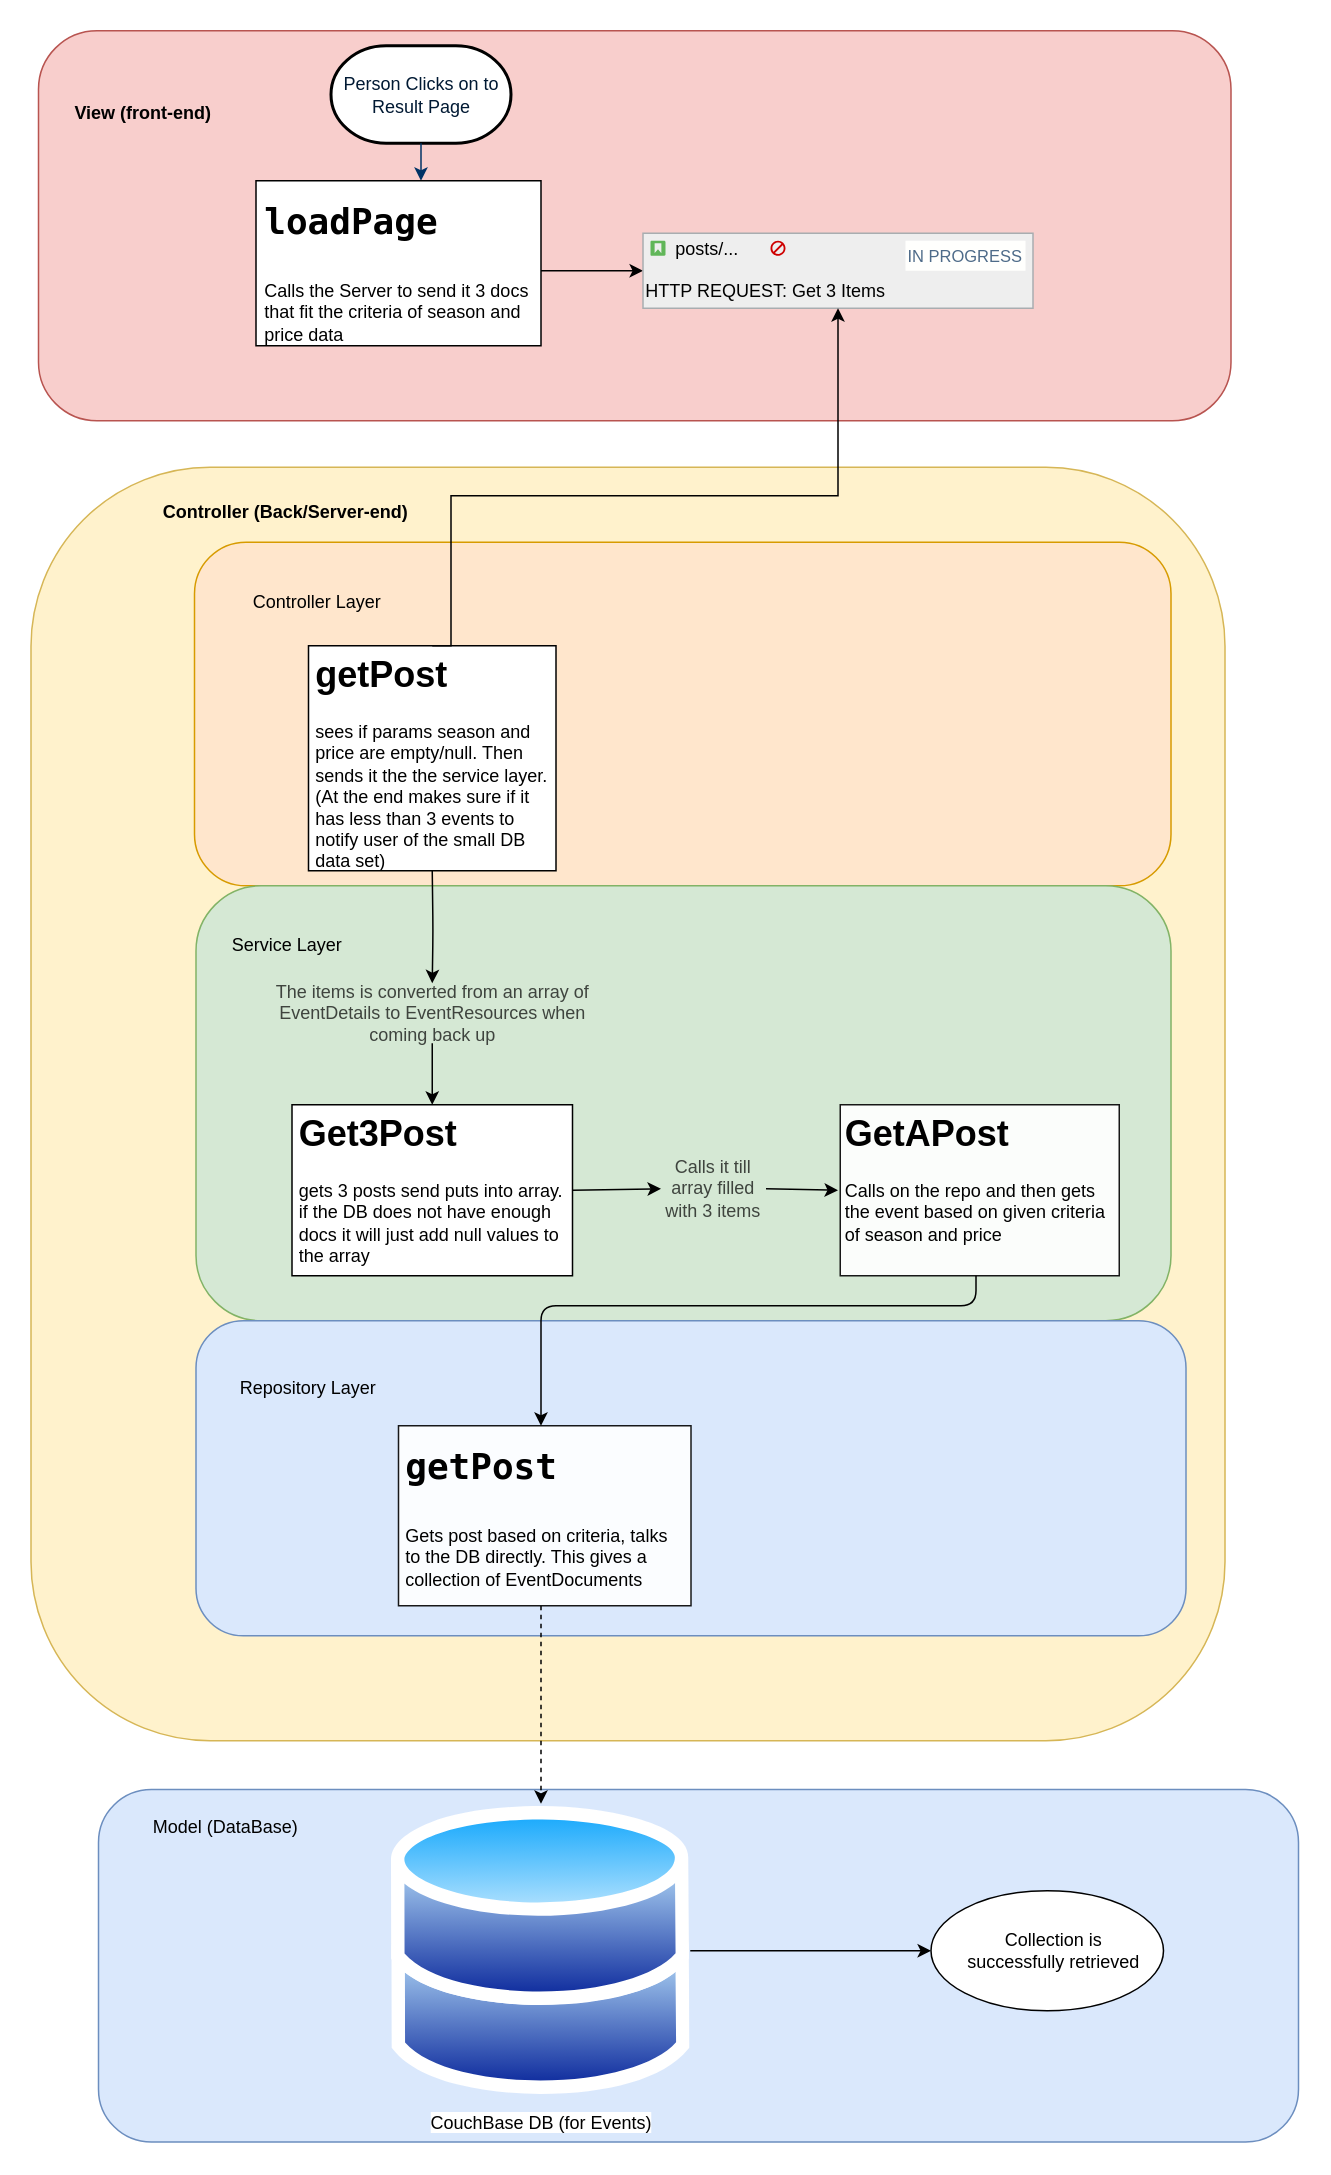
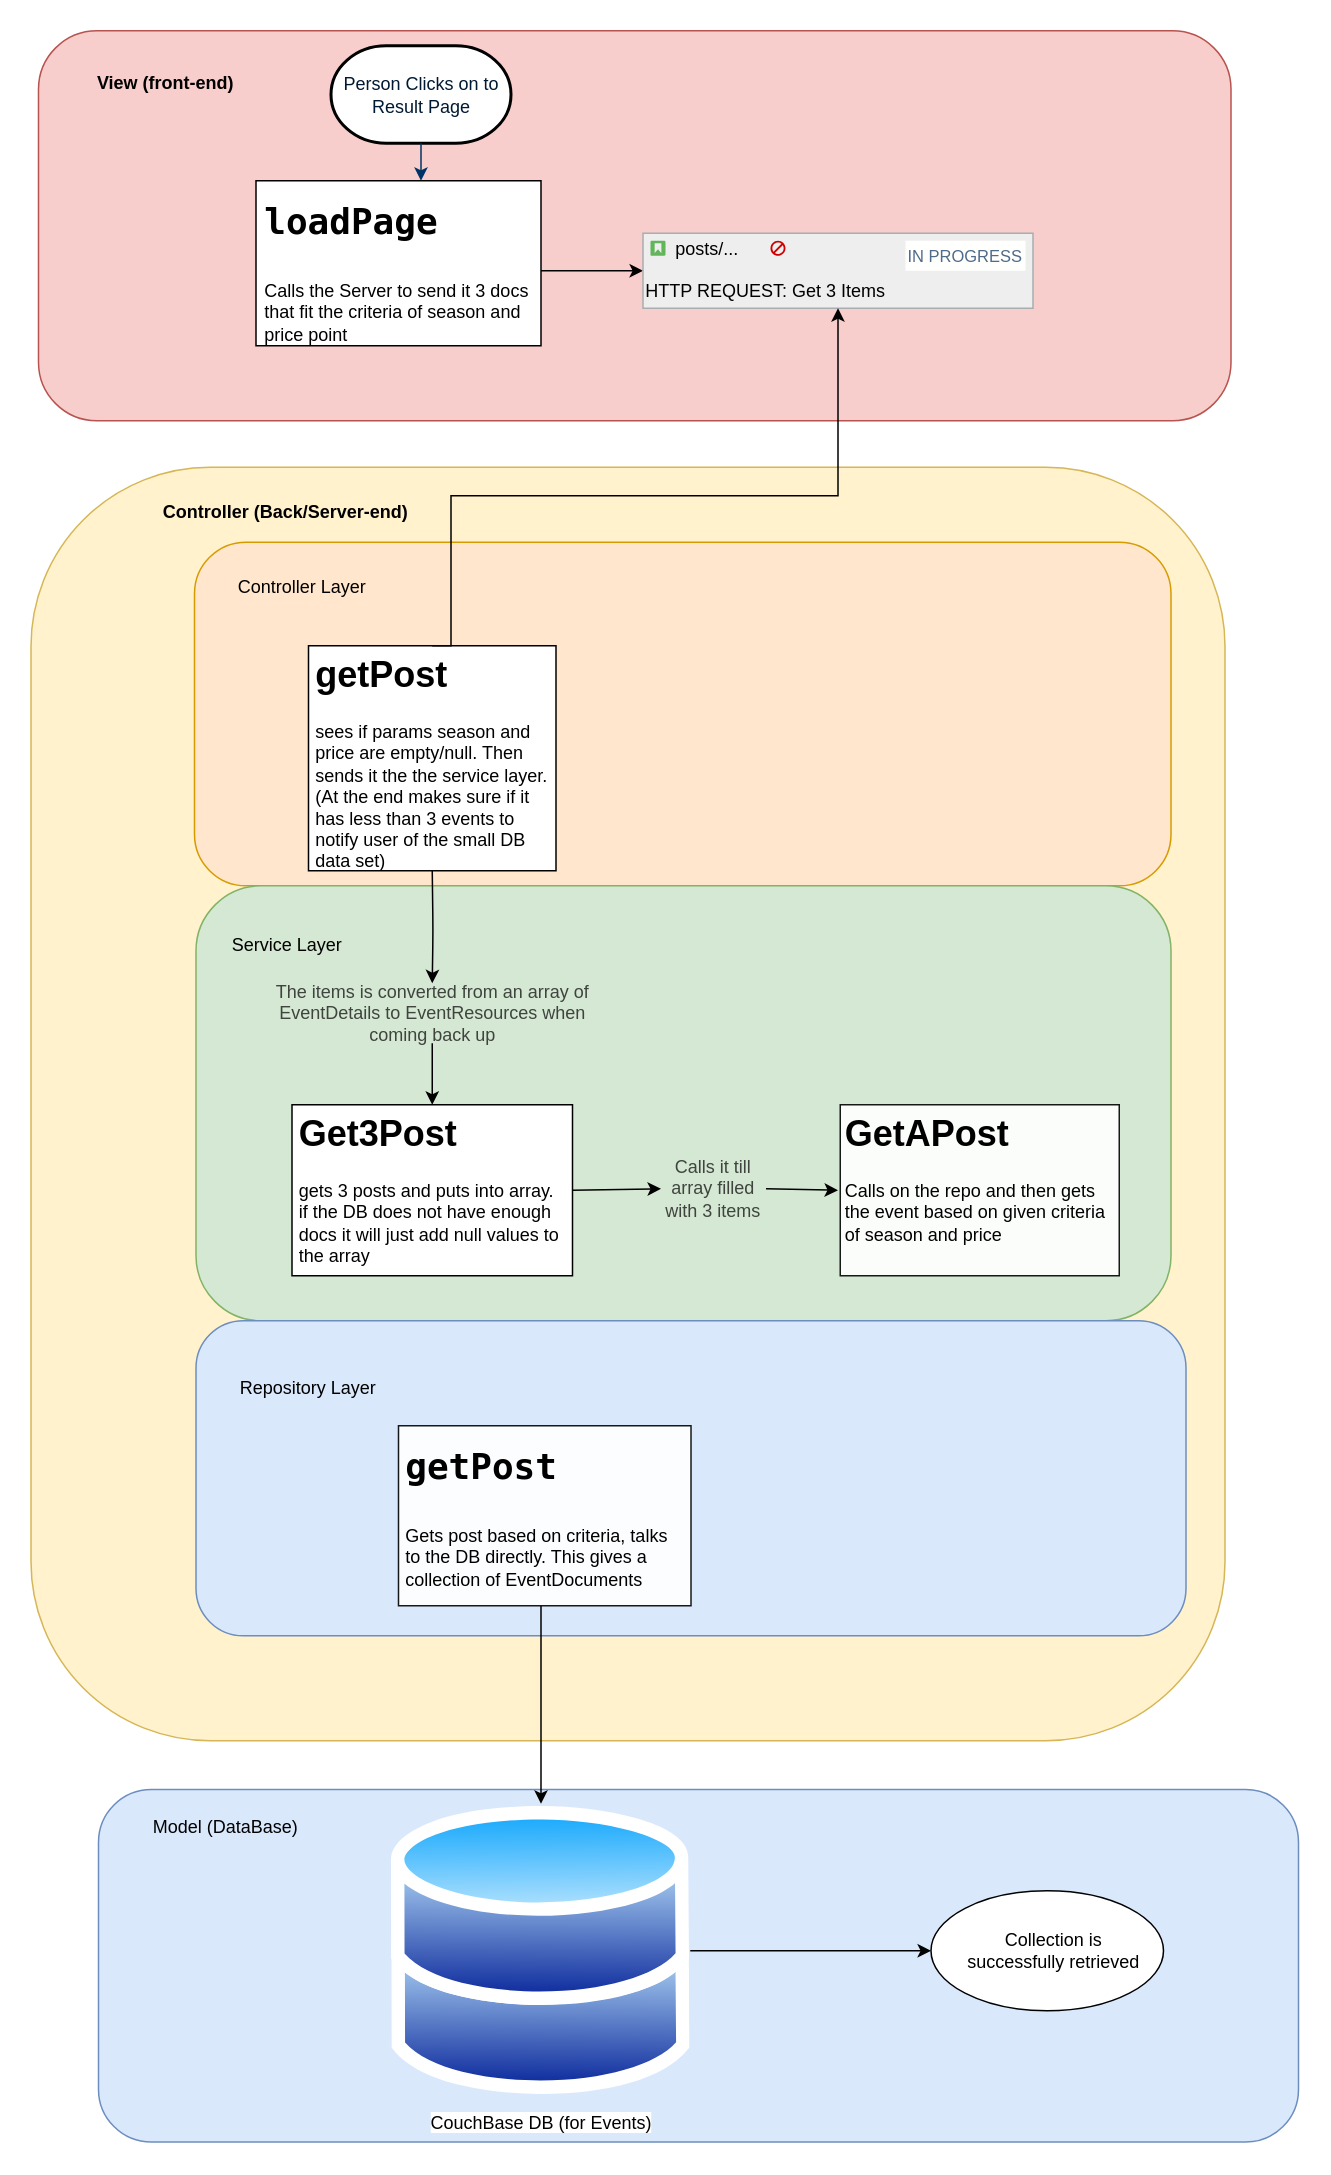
node "View (front-end)": moved (143, 113) -> (166, 83)
node "loadPageCalls the Server to send it 3 docs that fit the criteria of season and price data": label "loadPageCalls the Server to send it 3 docs that fit the criteria of season and price data" -> "loadPageCalls the Server to send it 3 docs that fit the criteria of season and price point"
node "Controller Layer": moved (317, 602) -> (302, 587)
node "Get3Postgets 3 posts send puts into array. if the DB does not have enough docs it will just add null values to the array": label "Get3Postgets 3 posts send puts into array. if the DB does not have enough docs it will just add null values to the array" -> "Get3Postgets 3 posts and puts into array. if the DB does not have enough docs it will just add null values to the array"
edge "GetAPostCalls on the repo and then gets the event based on given criteria of season and price" -> "getPostGets post based on criteria, talks to the DB directly. This gives a collection of EventDocuments": removed
edge "getPostGets post based on criteria, talks to the DB directly. This gives a collection of EventDocuments" -> "CouchBase DB (for Events)": style dashed -> solid
